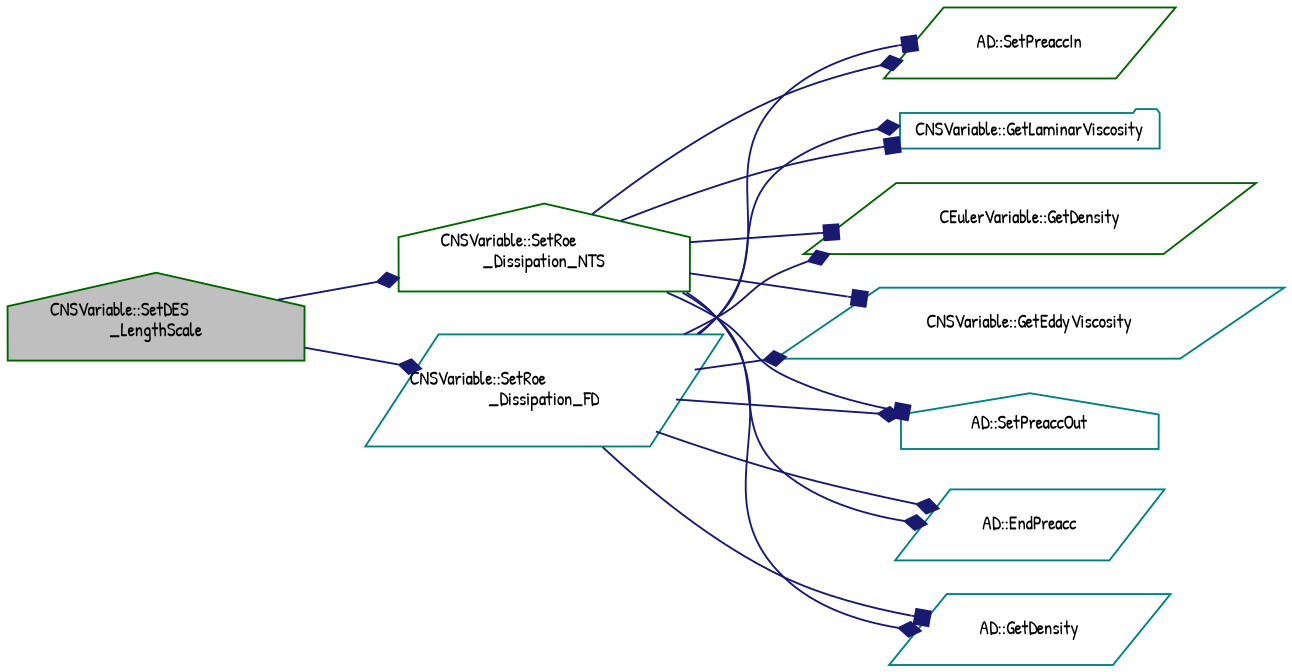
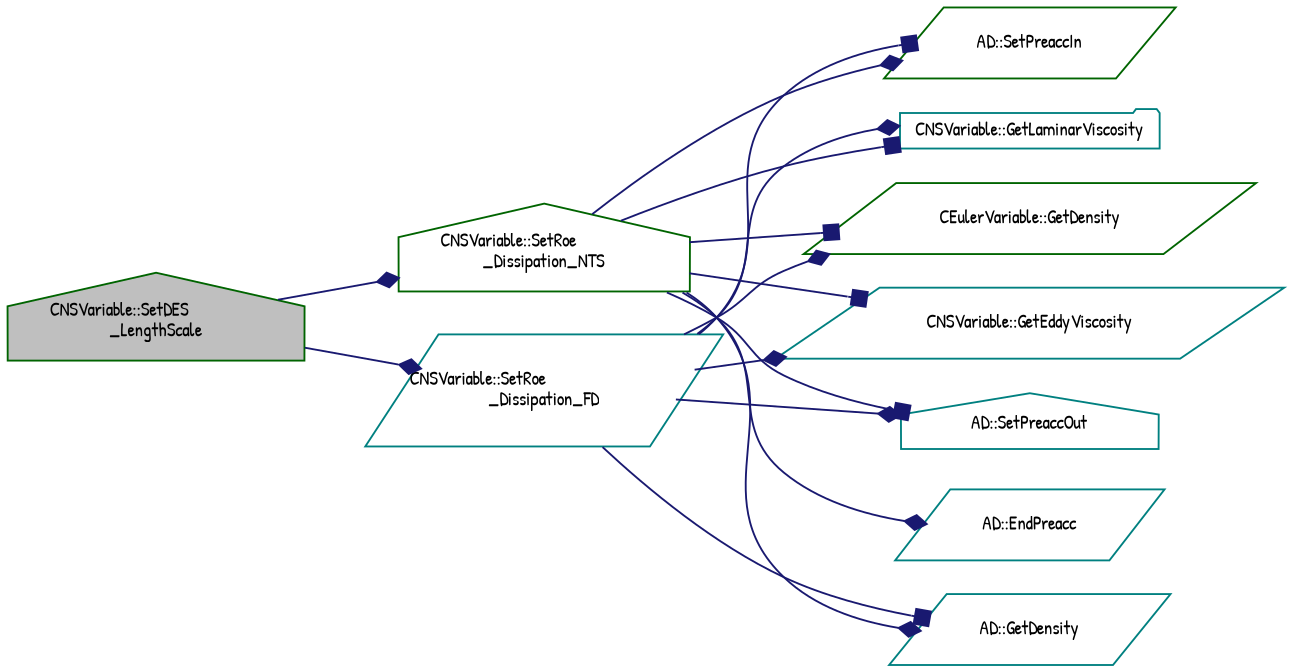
edge "CNSVariable::SetRoe _Dissipation_FD" -> "AD::EndPreacc": removed
